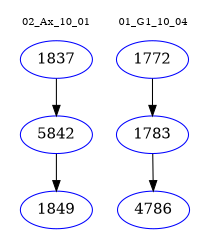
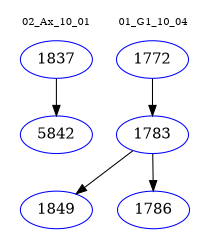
edge "5842" -> "1849": now "1783" -> "1849"
node "4786": label "4786" -> "1786"
